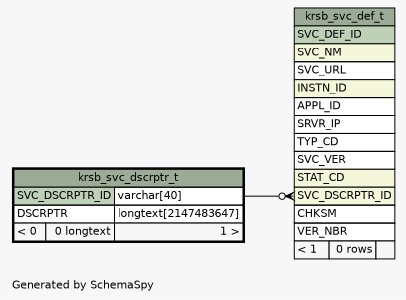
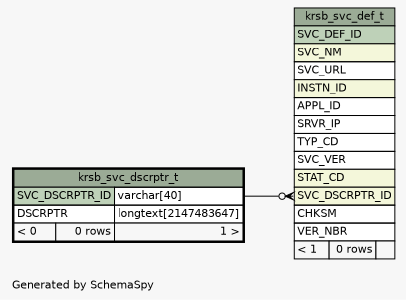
node "krsb_svc_dscrptr_t": text "0 longtext" -> "0 rows"
